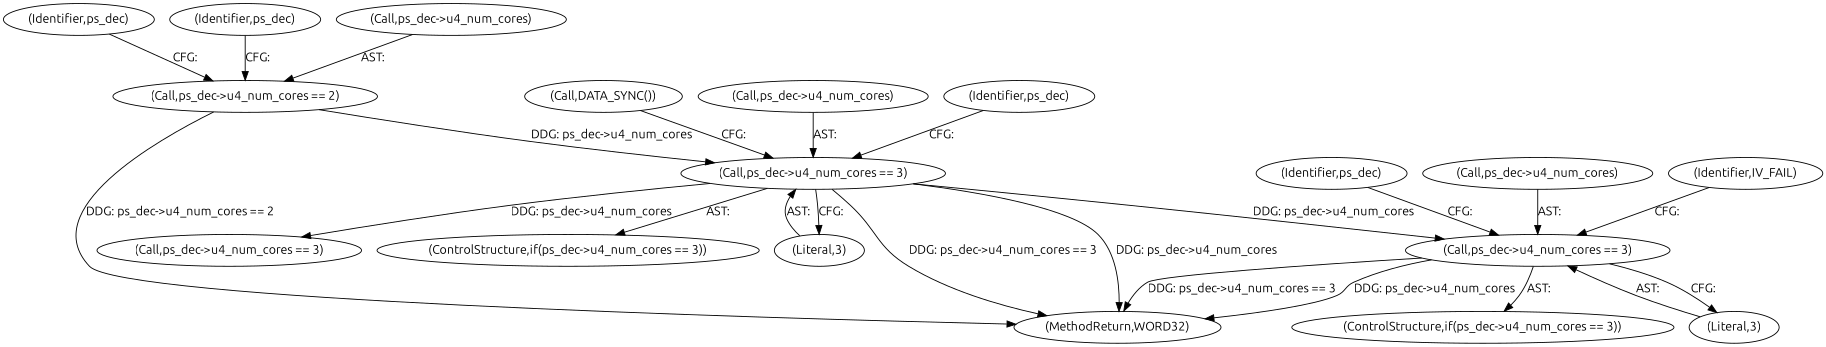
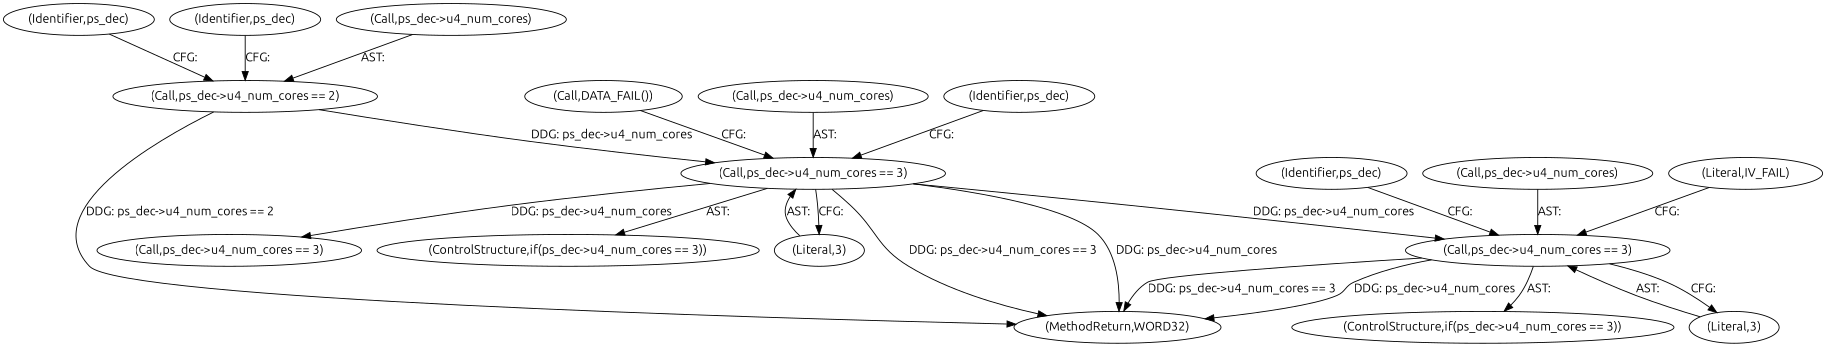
node "(Call,DATA_SYNC())": label "(Call,DATA_SYNC())" -> "(Call,DATA_FAIL())"
node "(Identifier,IV_FAIL)": label "(Identifier,IV_FAIL)" -> "(Literal,IV_FAIL)"
